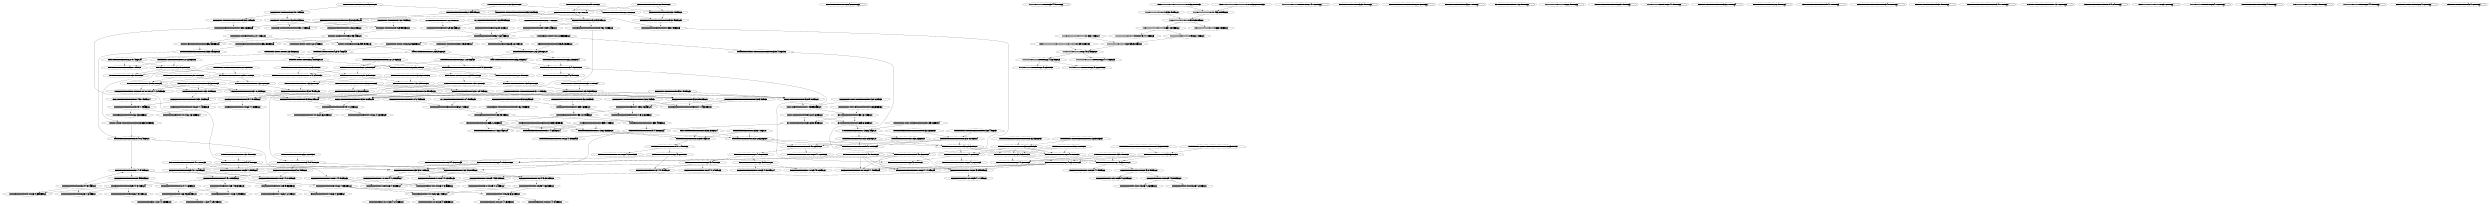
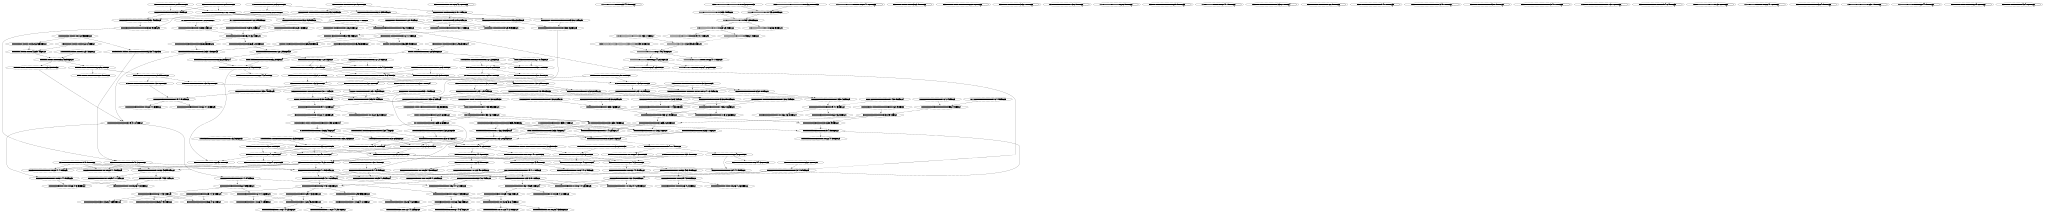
node "100000000010000000000000000_1-28:16-LEN:27": removed
edge "00000000000000000000_21-40:2310-LEN:20" -> "00000000000000000001_23-42:911-LEN:20": now "00000000000000000000_21-40:2310-LEN:20" -> "00000000000000000000_22-41:1983-LEN:20"
edge "00000000000000000000_24-44:37-LEN:20" -> "00000000000000000000_21-41:94-LEN:20": now "00000000000000000000_24-44:37-LEN:20" -> "0000000000000000000000_26-47:51-LEN:22"
